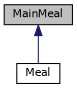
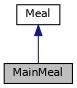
edge "Meal" -> "MainMeal": reversed
